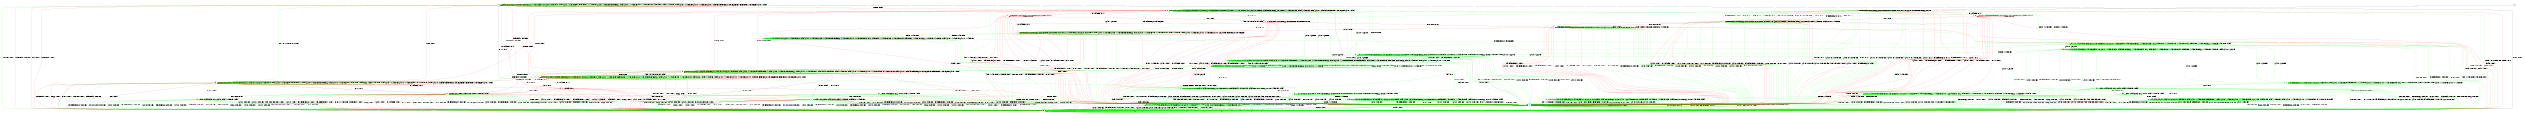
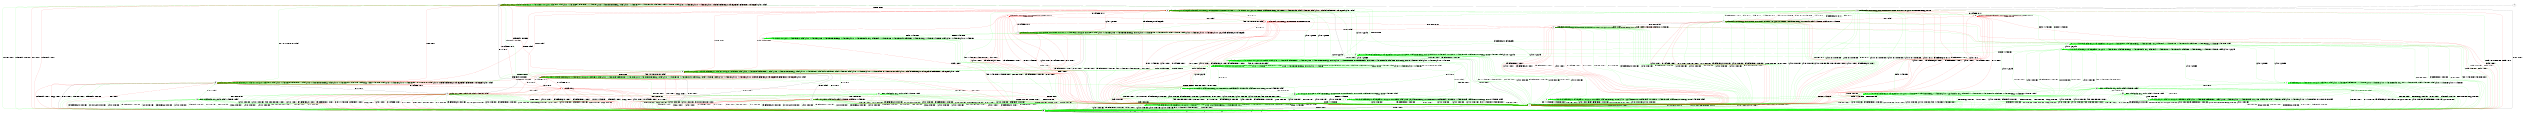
edge "d" -> "bb": added, label "KEXINIT / KEXINIT"
edge "p" -> "u": label "RESP / KEXINIT" -> "KEXINIT / KEXINIT"
edge "ee" -> "dd": label "NEWKEYS / NO_RESP" -> "UA_NONE / DISCONNECT"
